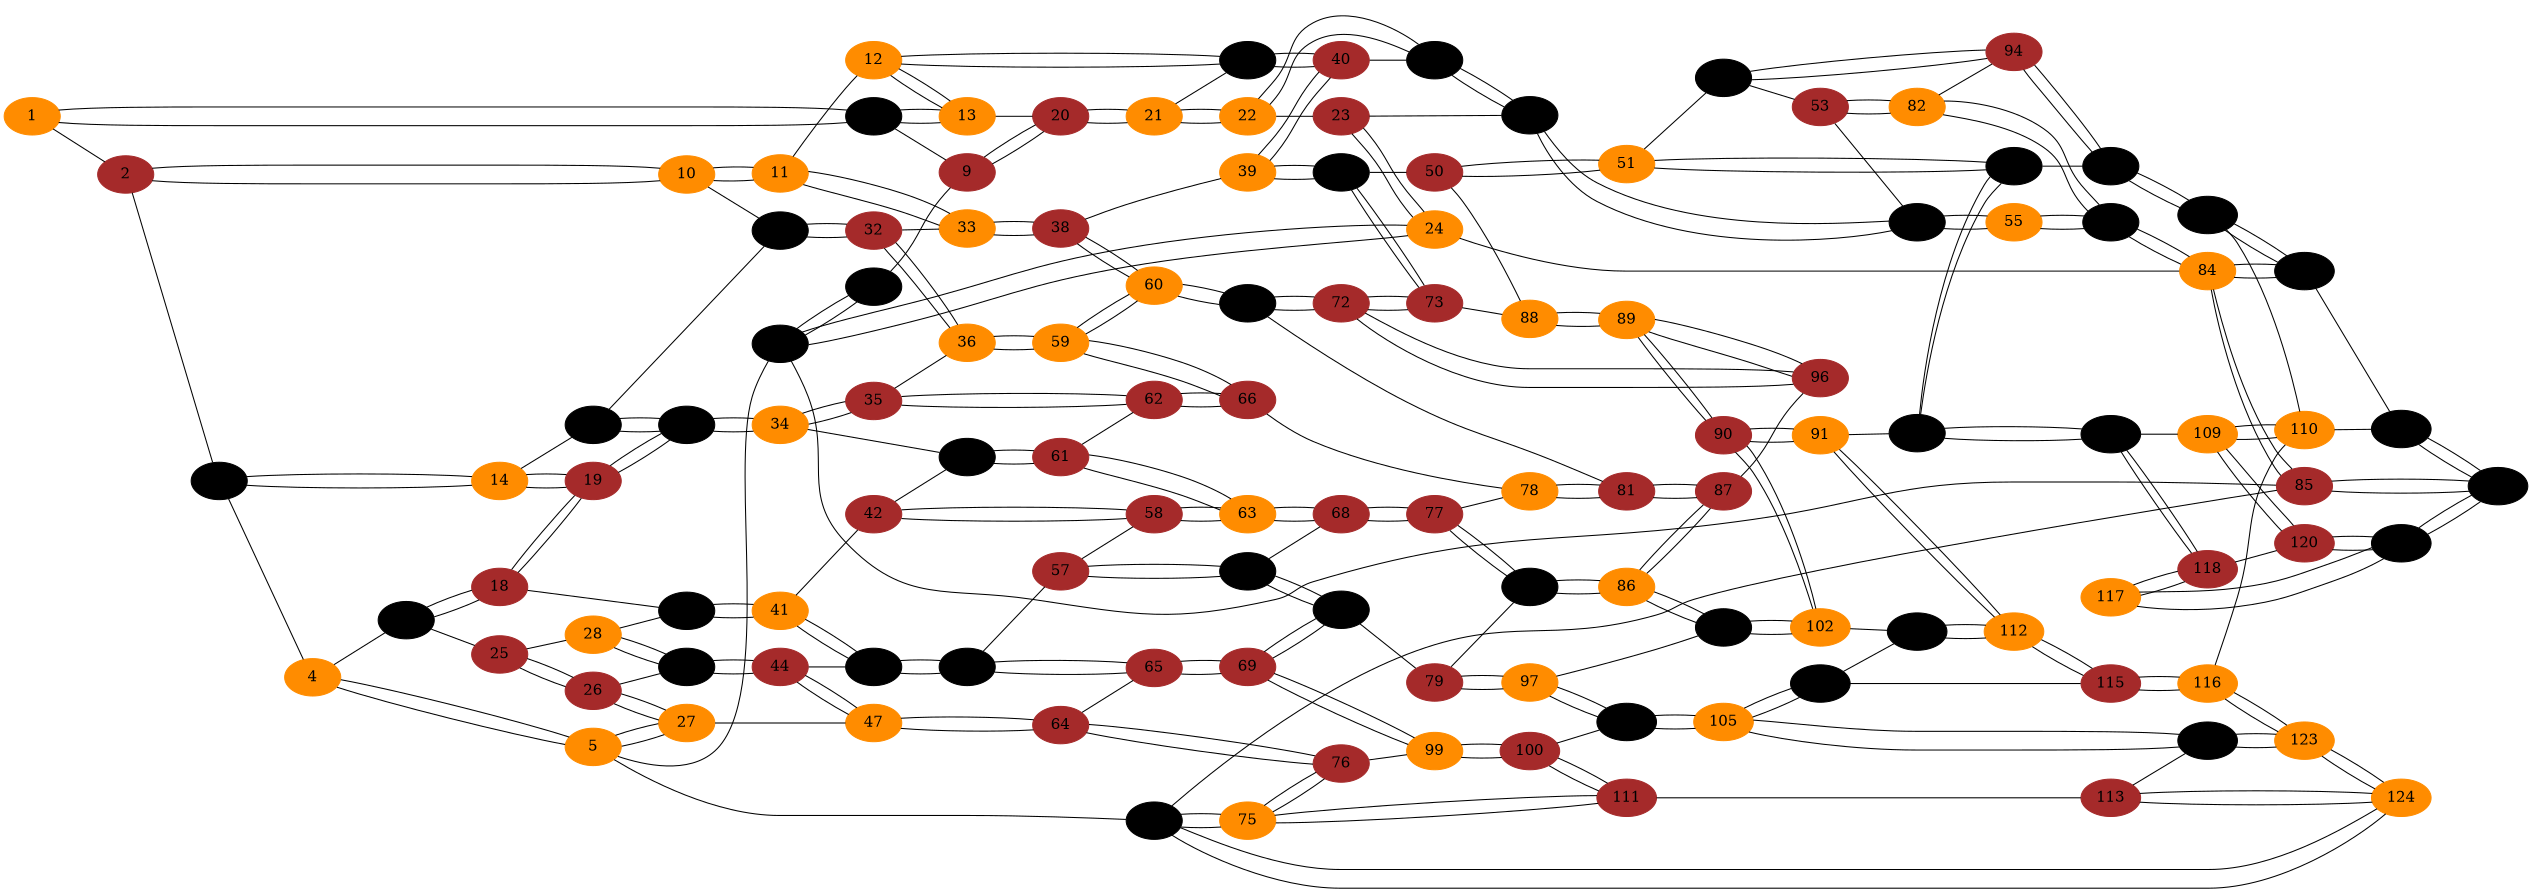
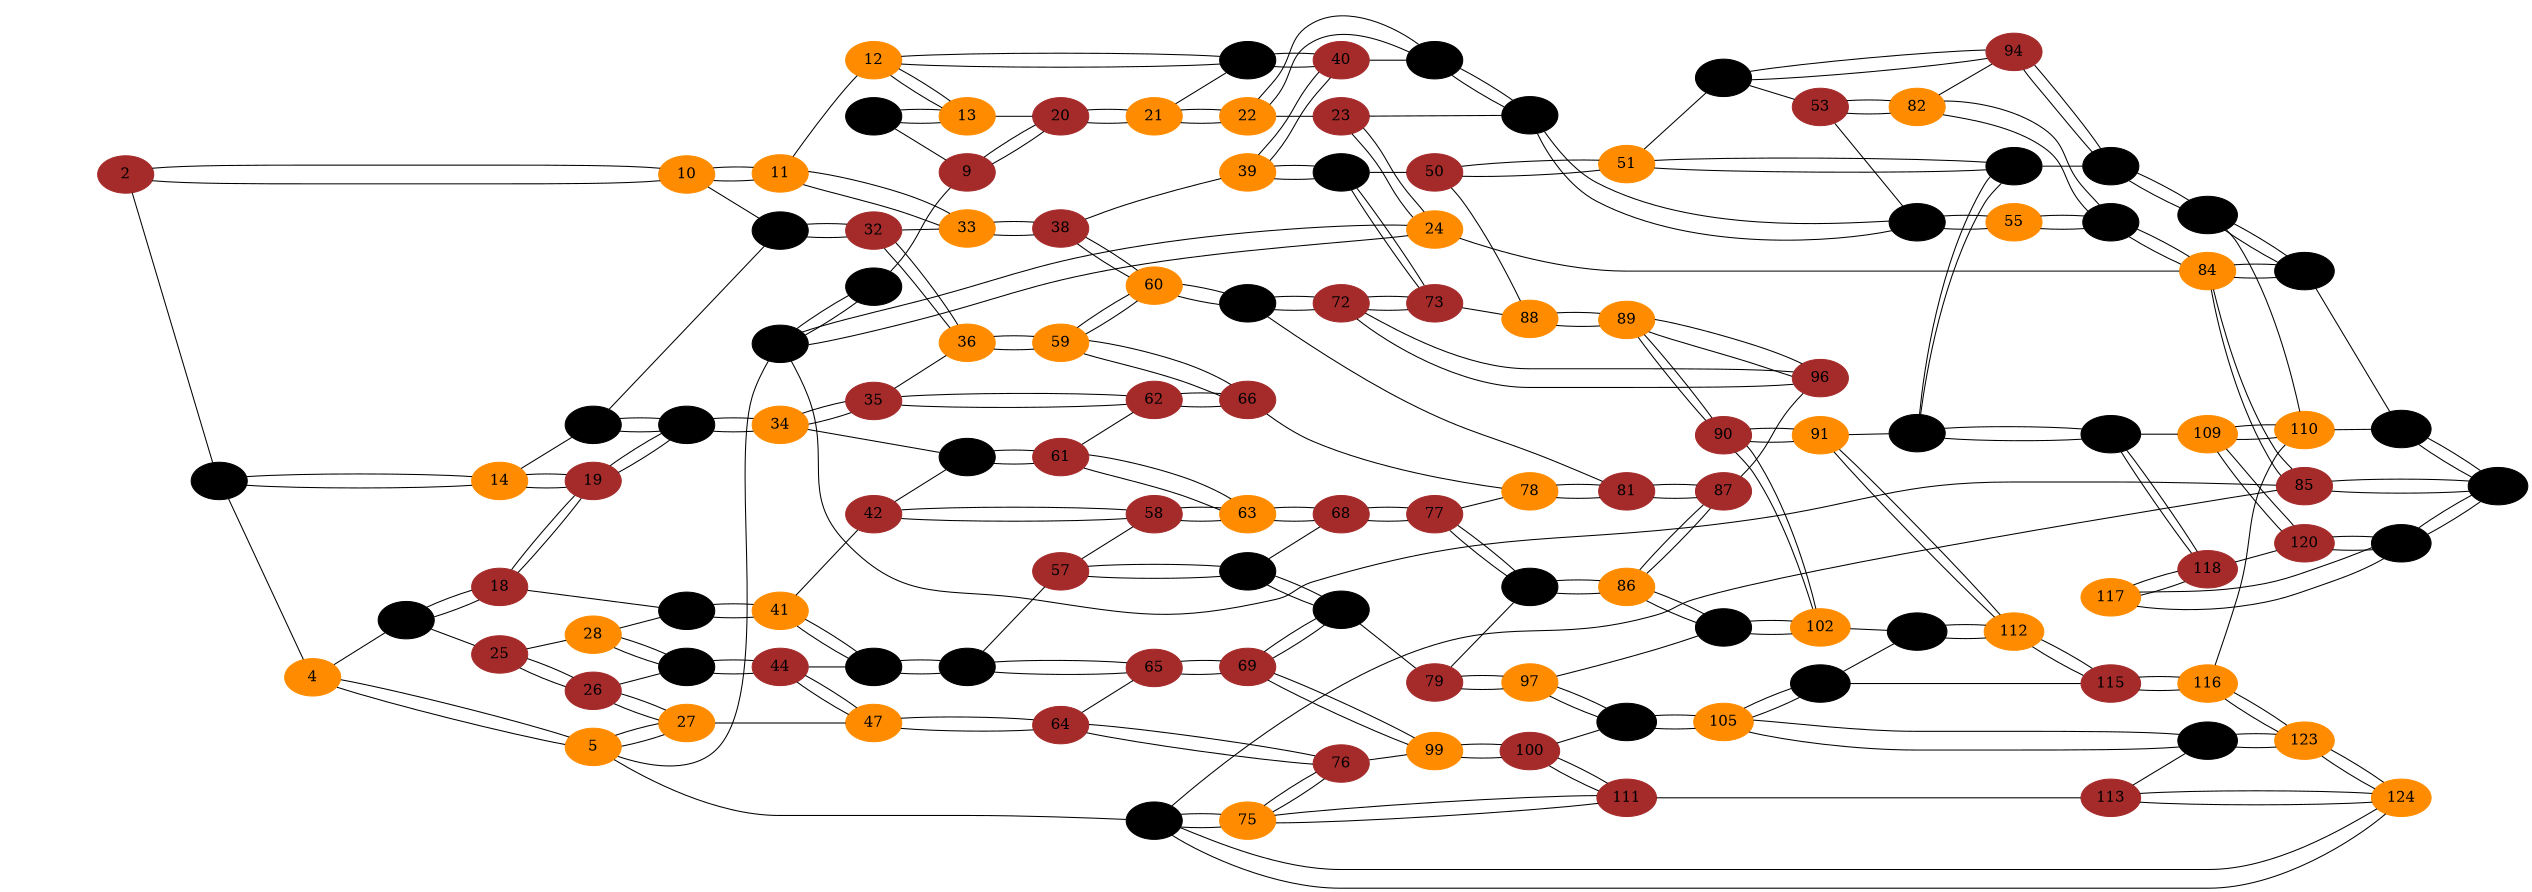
node "1": removed
